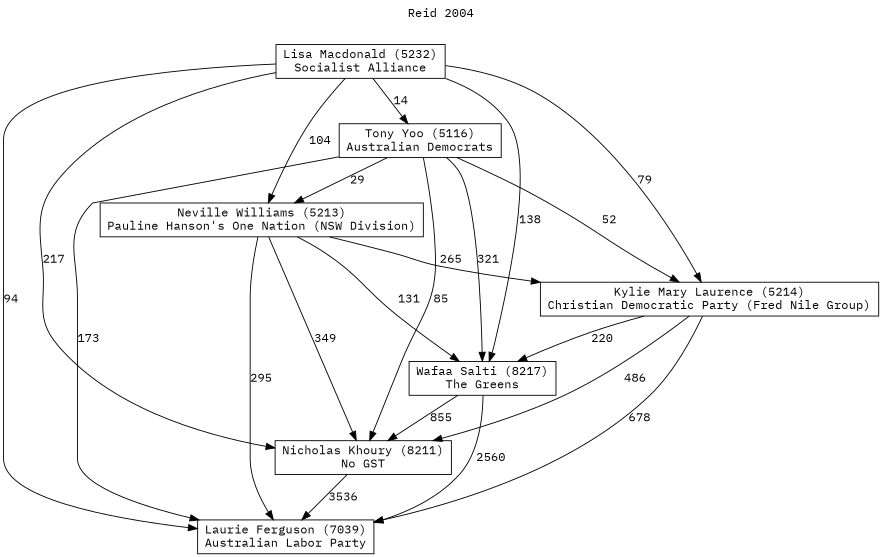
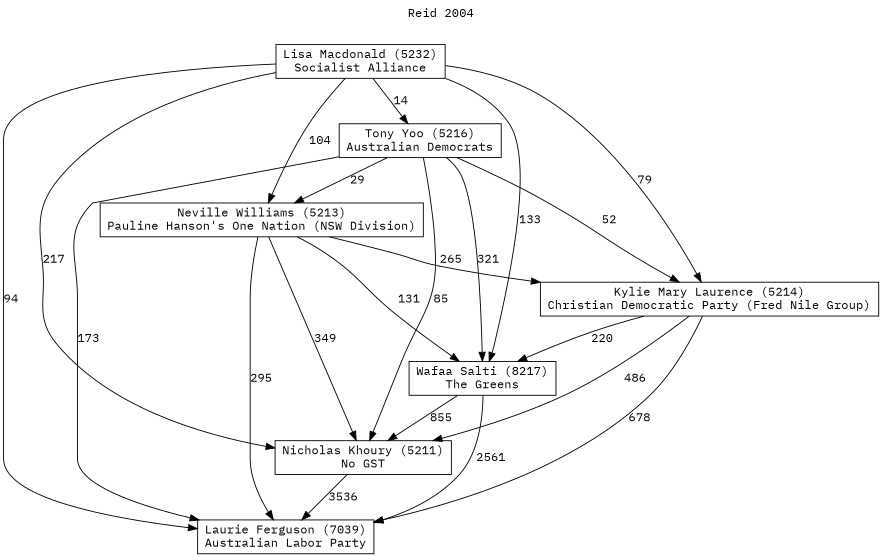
node "Tony Yoo (5116) Australian Democrats": label "Tony Yoo (5116) Australian Democrats" -> "Tony Yoo (5216) Australian Democrats"
edge "Lisa Macdonald (5232) Socialist Alliance" -> "Wafaa Salti (8217) The Greens": label "138" -> "133"
node "Nicholas Khoury (8211) No GST": label "Nicholas Khoury (8211) No GST" -> "Nicholas Khoury (5211) No GST"
edge "Wafaa Salti (8217) The Greens" -> "Laurie Ferguson (7039) Australian Labor Party": label "2560" -> "2561"
